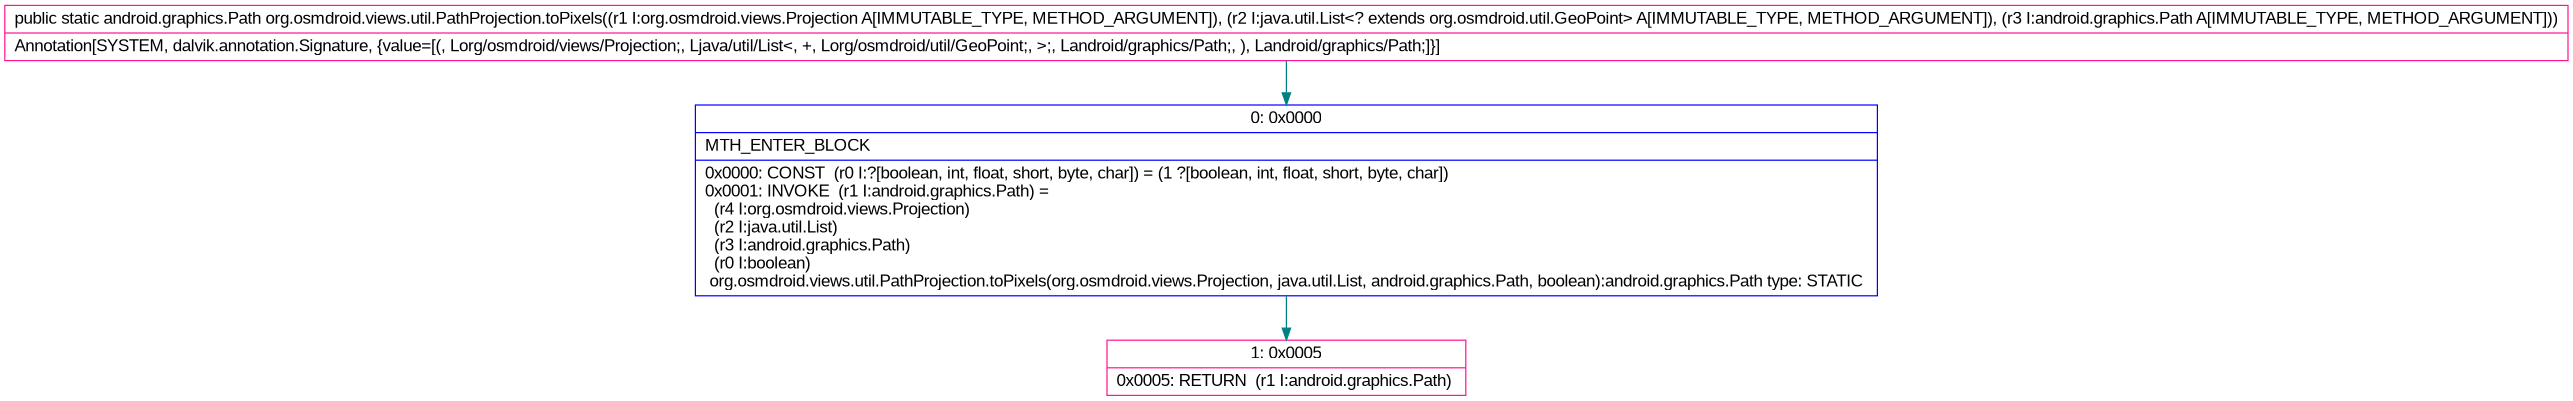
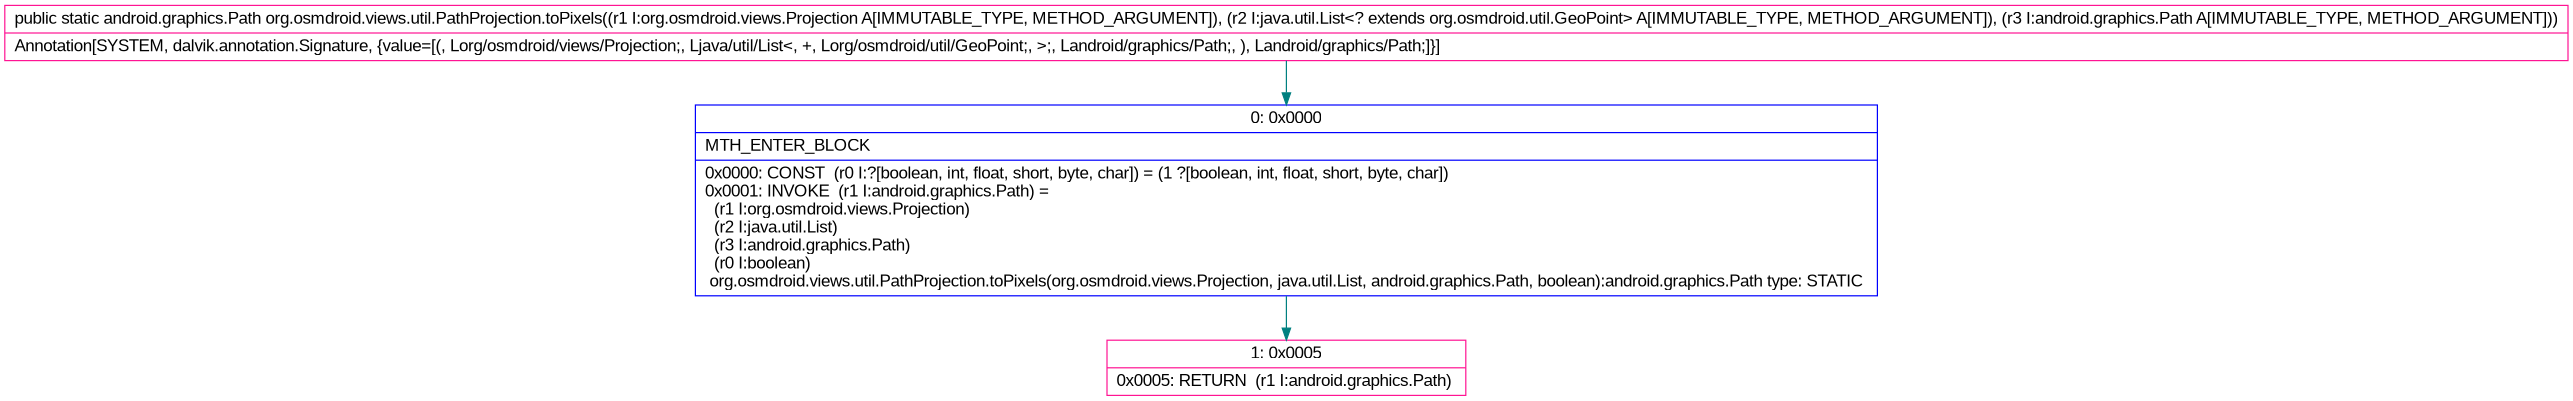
node "0: 0x0000": text "(r4 I:org.osmdroid.views.Projection)" -> "(r1 I:org.osmdroid.views.Projection)"
